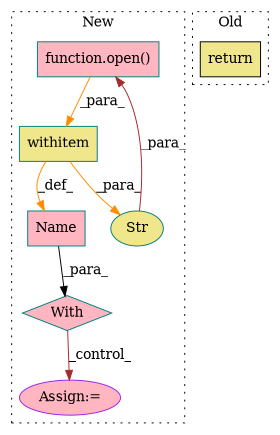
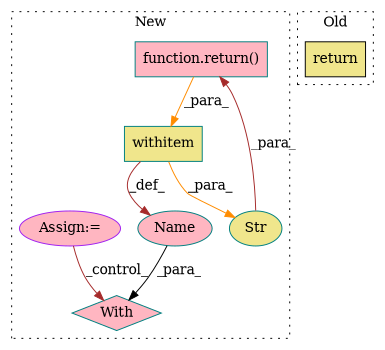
node "function.open()": label "function.open()" -> "function.return()"
edge "withitem" -> "Name": color darkorange -> brown
node "Name": shape box -> ellipse
edge "With" -> "Assign:=": reversed
